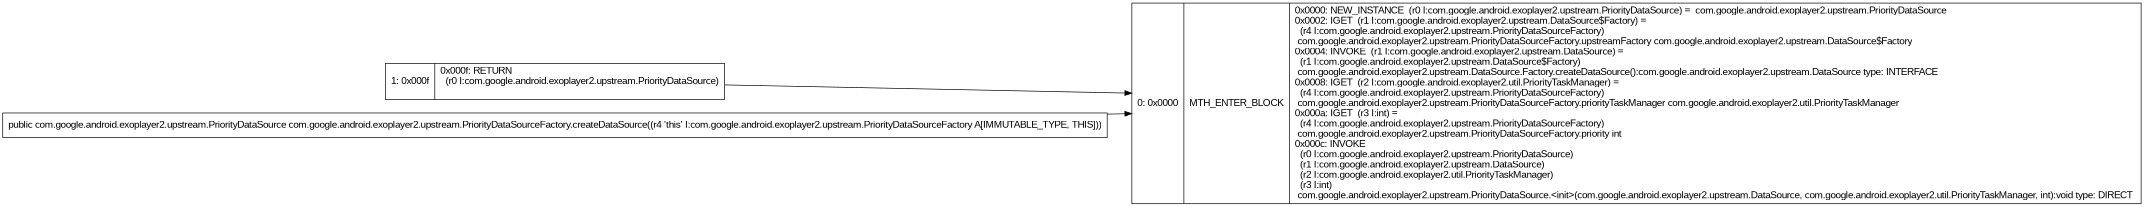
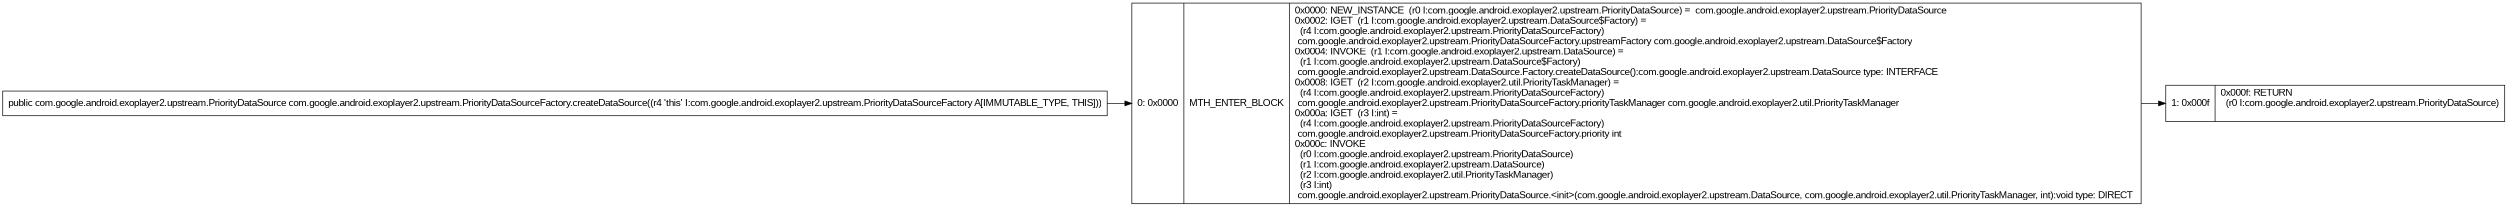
edge "1: 0x000f" -> "0: 0x0000": reversed
